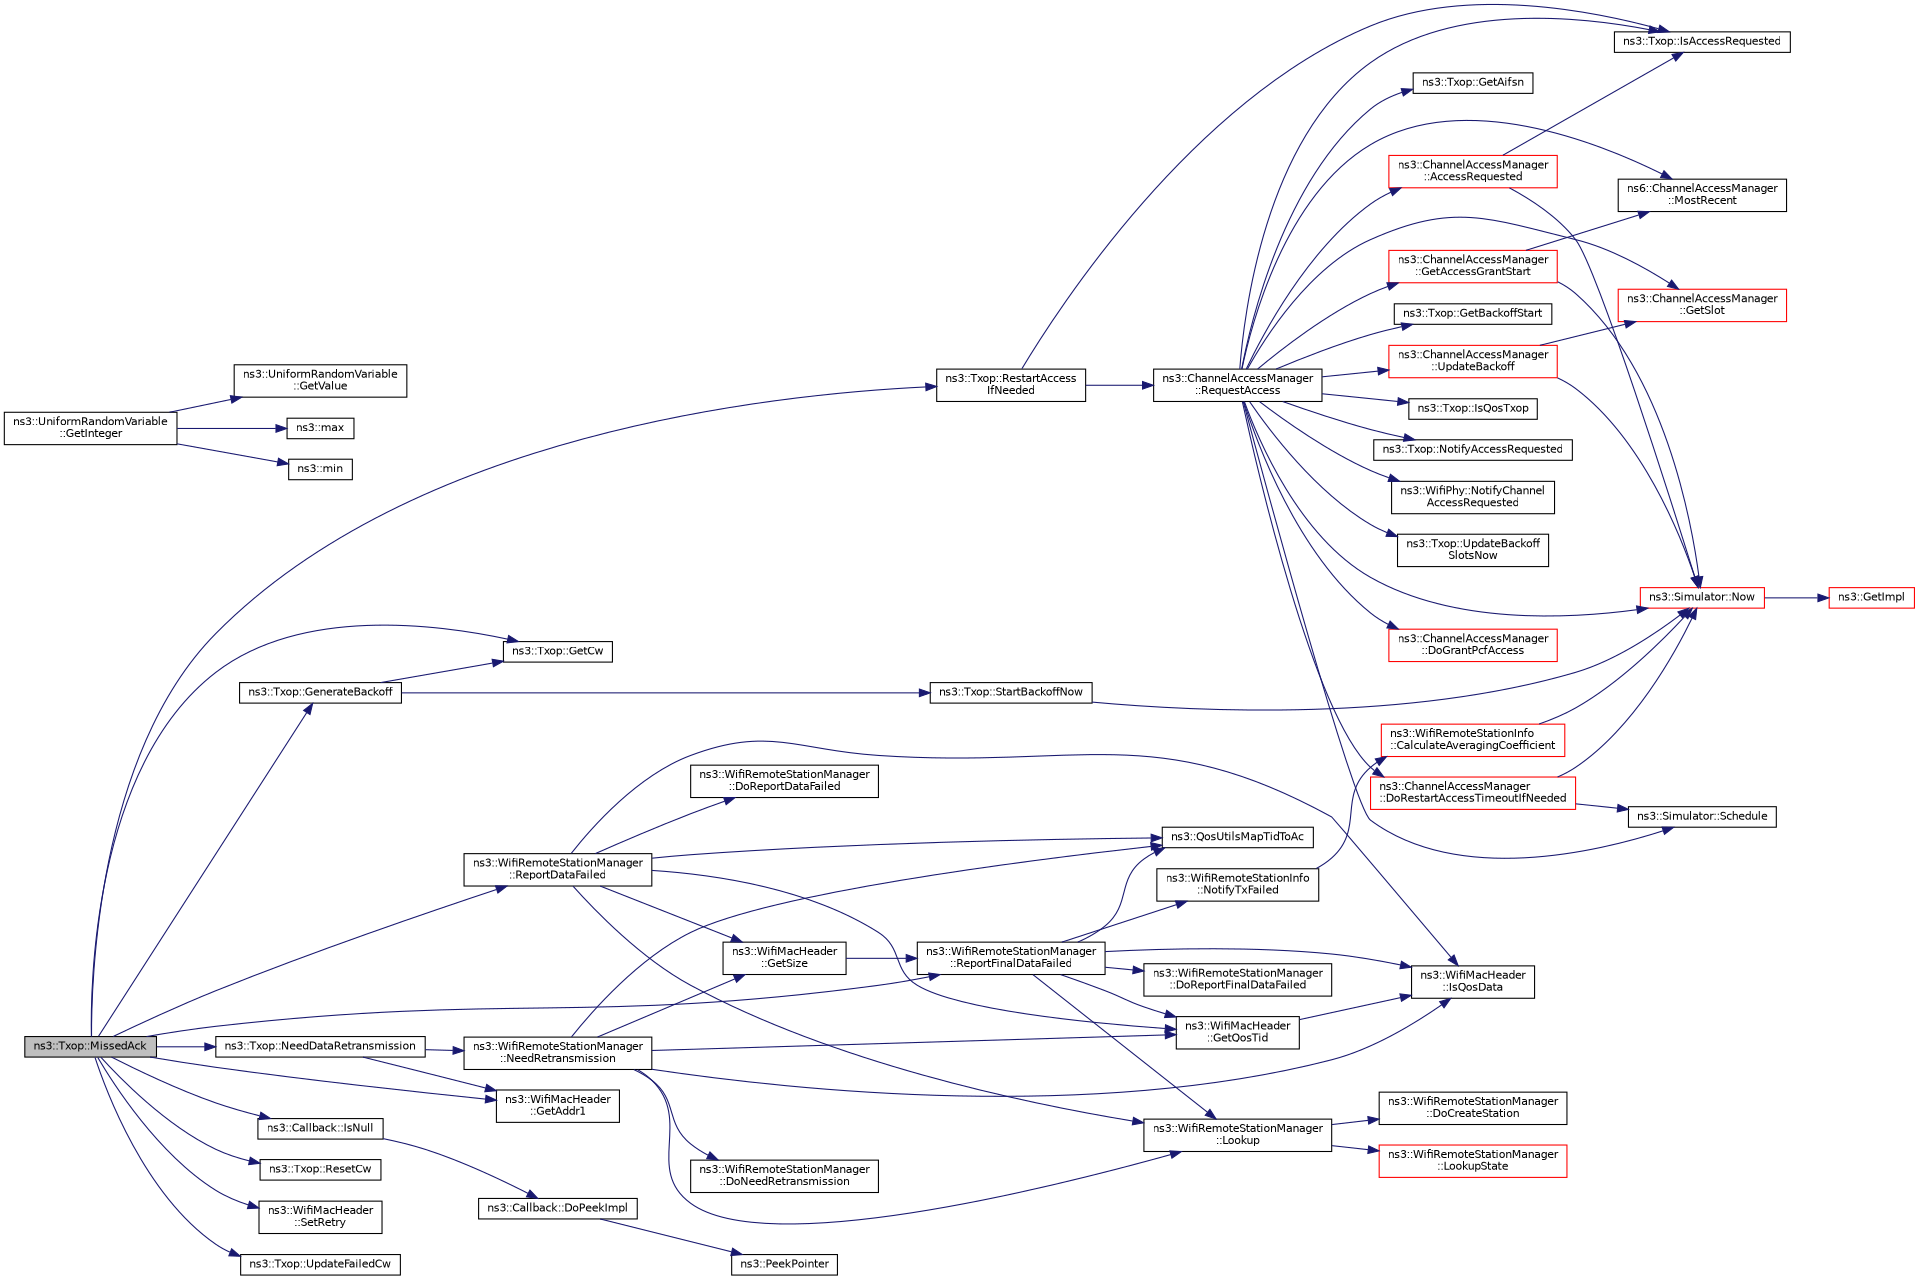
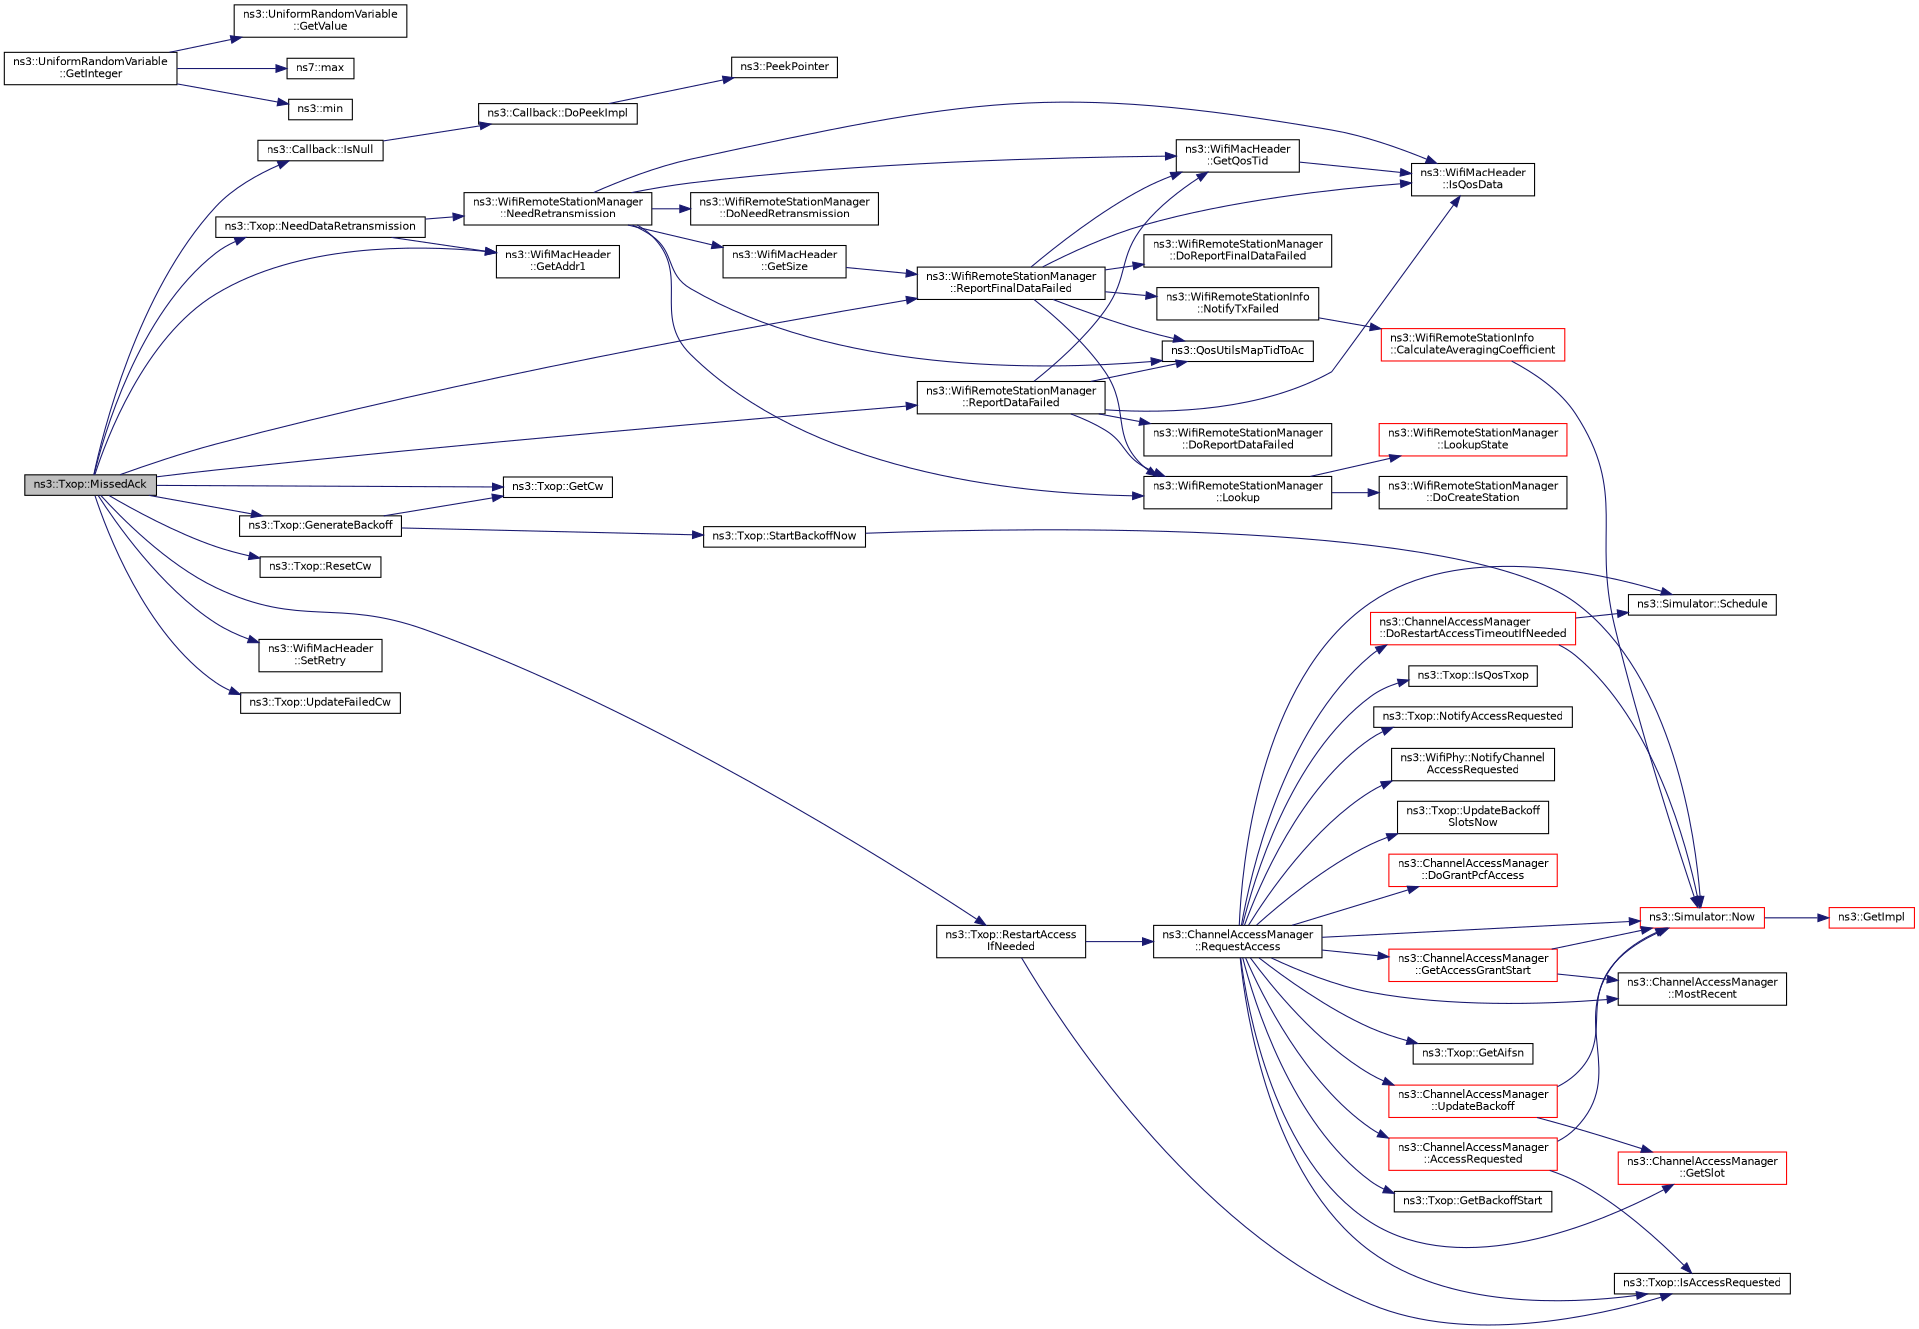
node "ns6::ChannelAccessManager ::MostRecent": label "ns6::ChannelAccessManager ::MostRecent" -> "ns3::ChannelAccessManager ::MostRecent"
node "ns3::max": label "ns3::max" -> "ns7::max"
edge "ns3::WifiRemoteStationManager ::ReportDataFailed" -> "ns3::WifiMacHeader ::GetSize": removed
